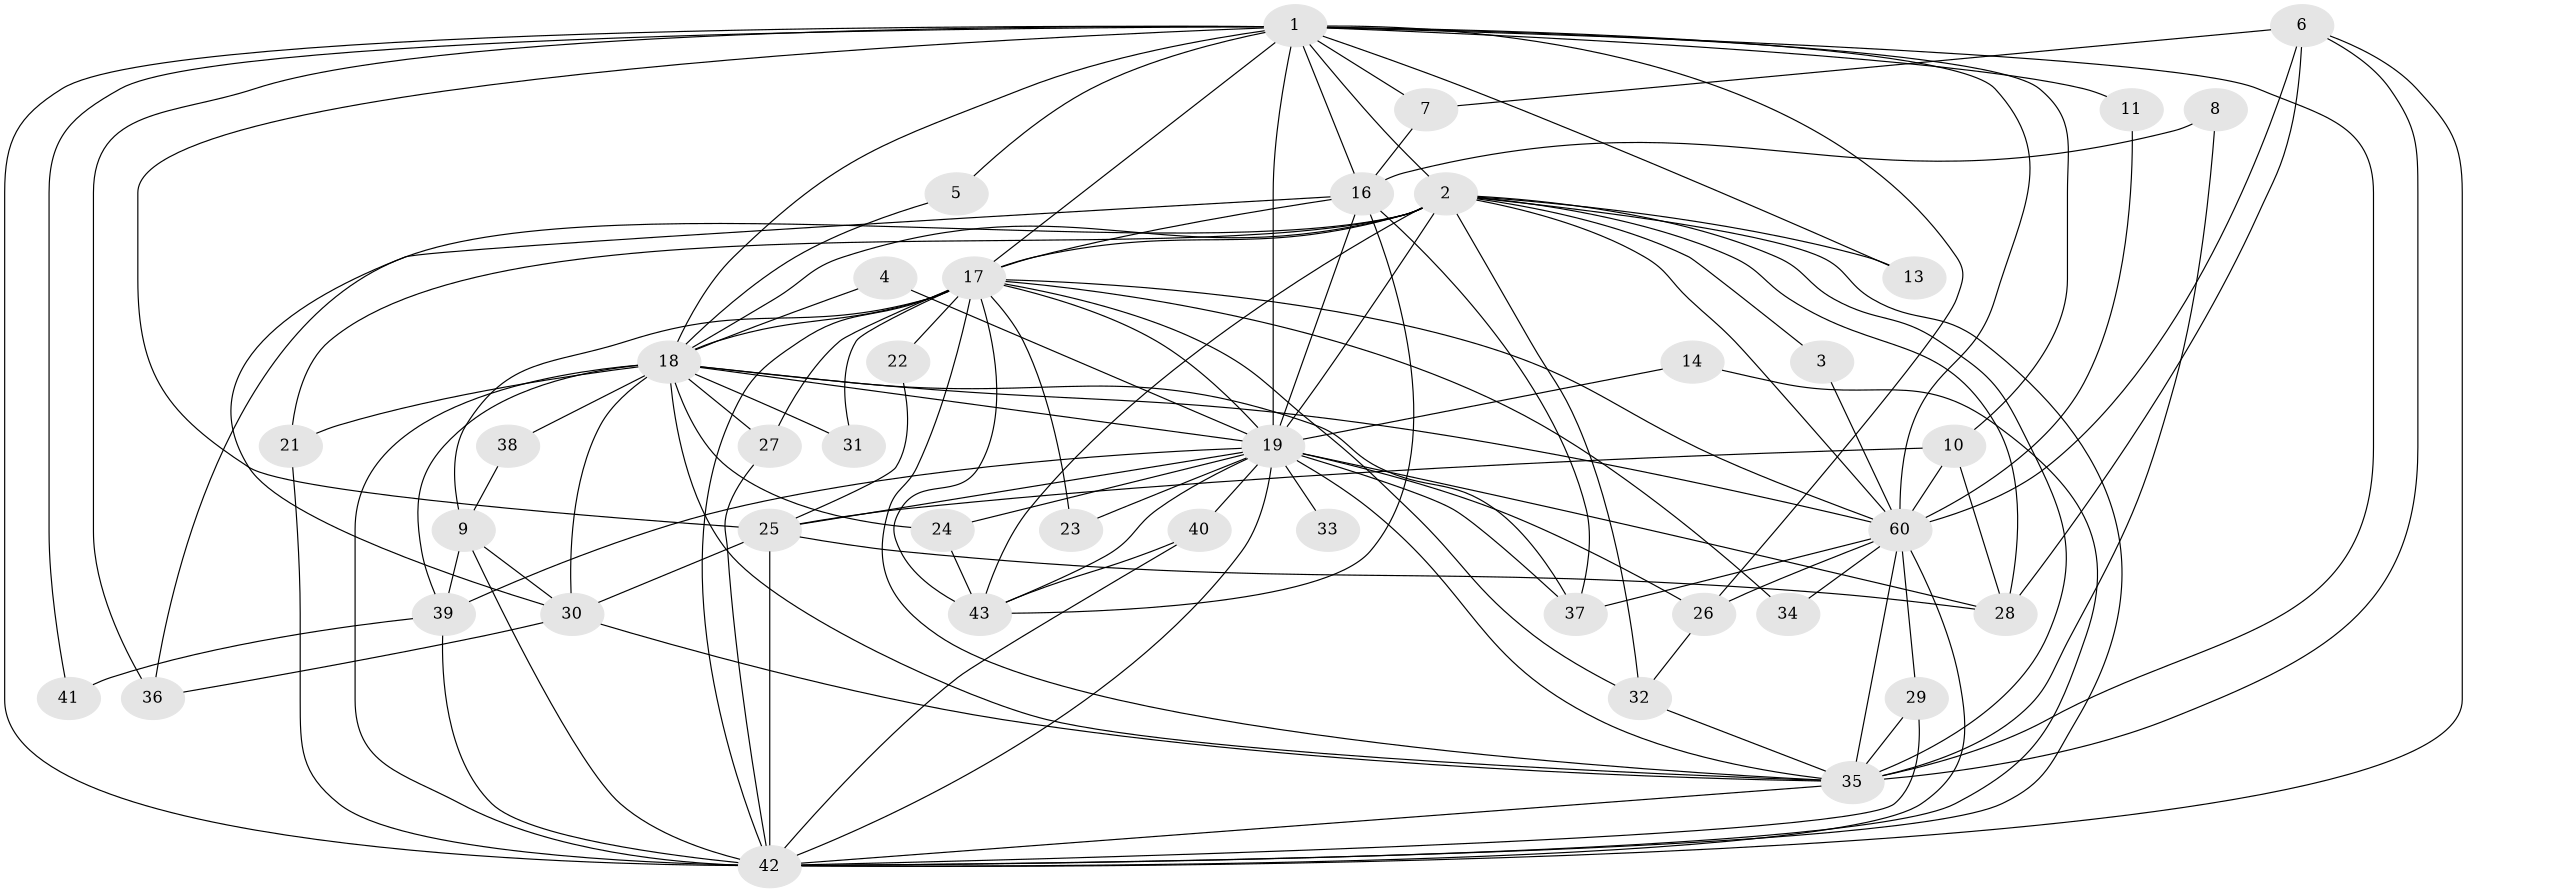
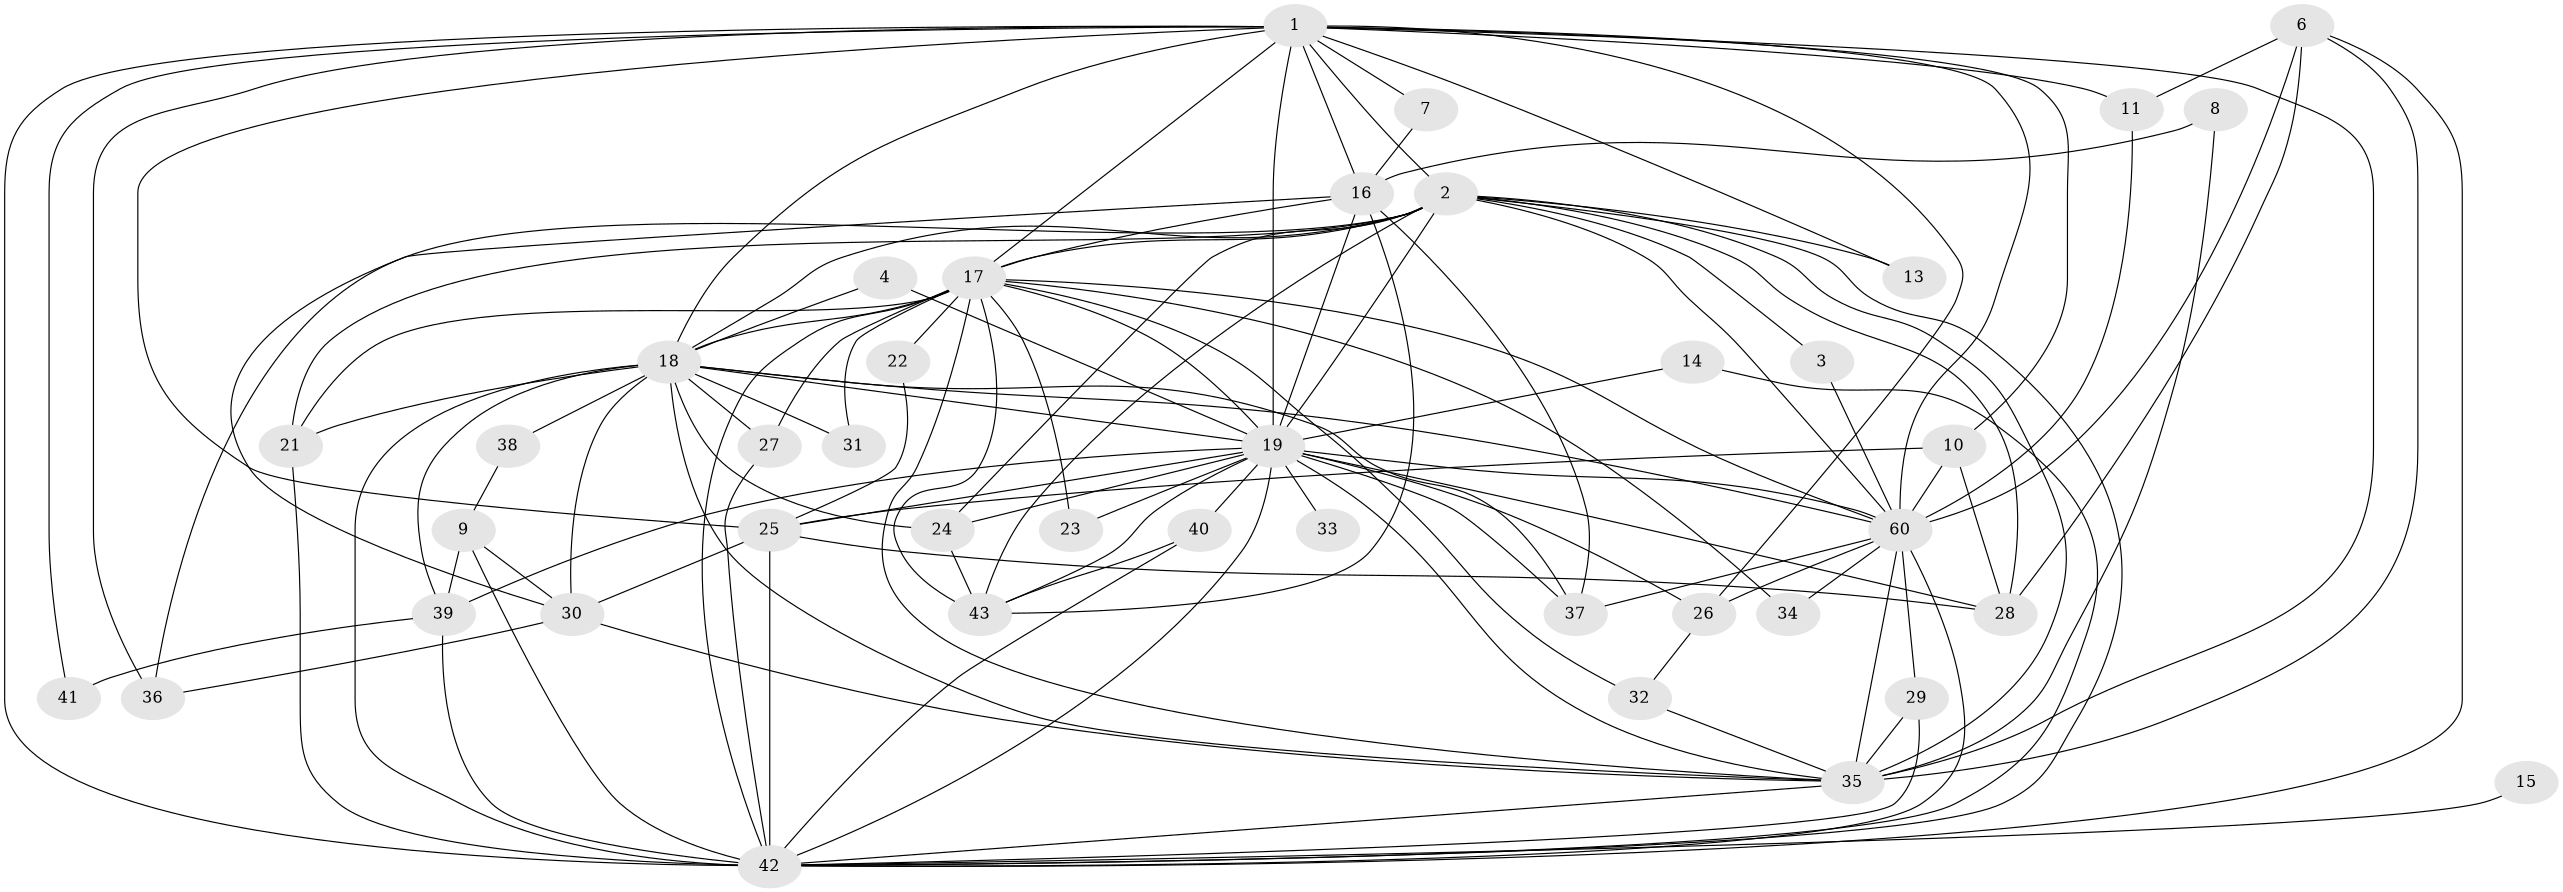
edge "6" -- "7": now "6" -- "11"
node "5": removed
edge "17" -- "9": now "17" -- "21"
edge "2" -- "32": now "2" -- "24"
edge "19" -- "60": added
node "15": added
